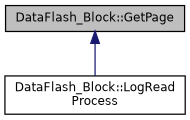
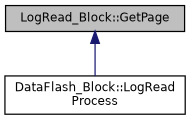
node "DataFlash_Block::GetPage": label "DataFlash_Block::GetPage" -> "LogRead_Block::GetPage"
